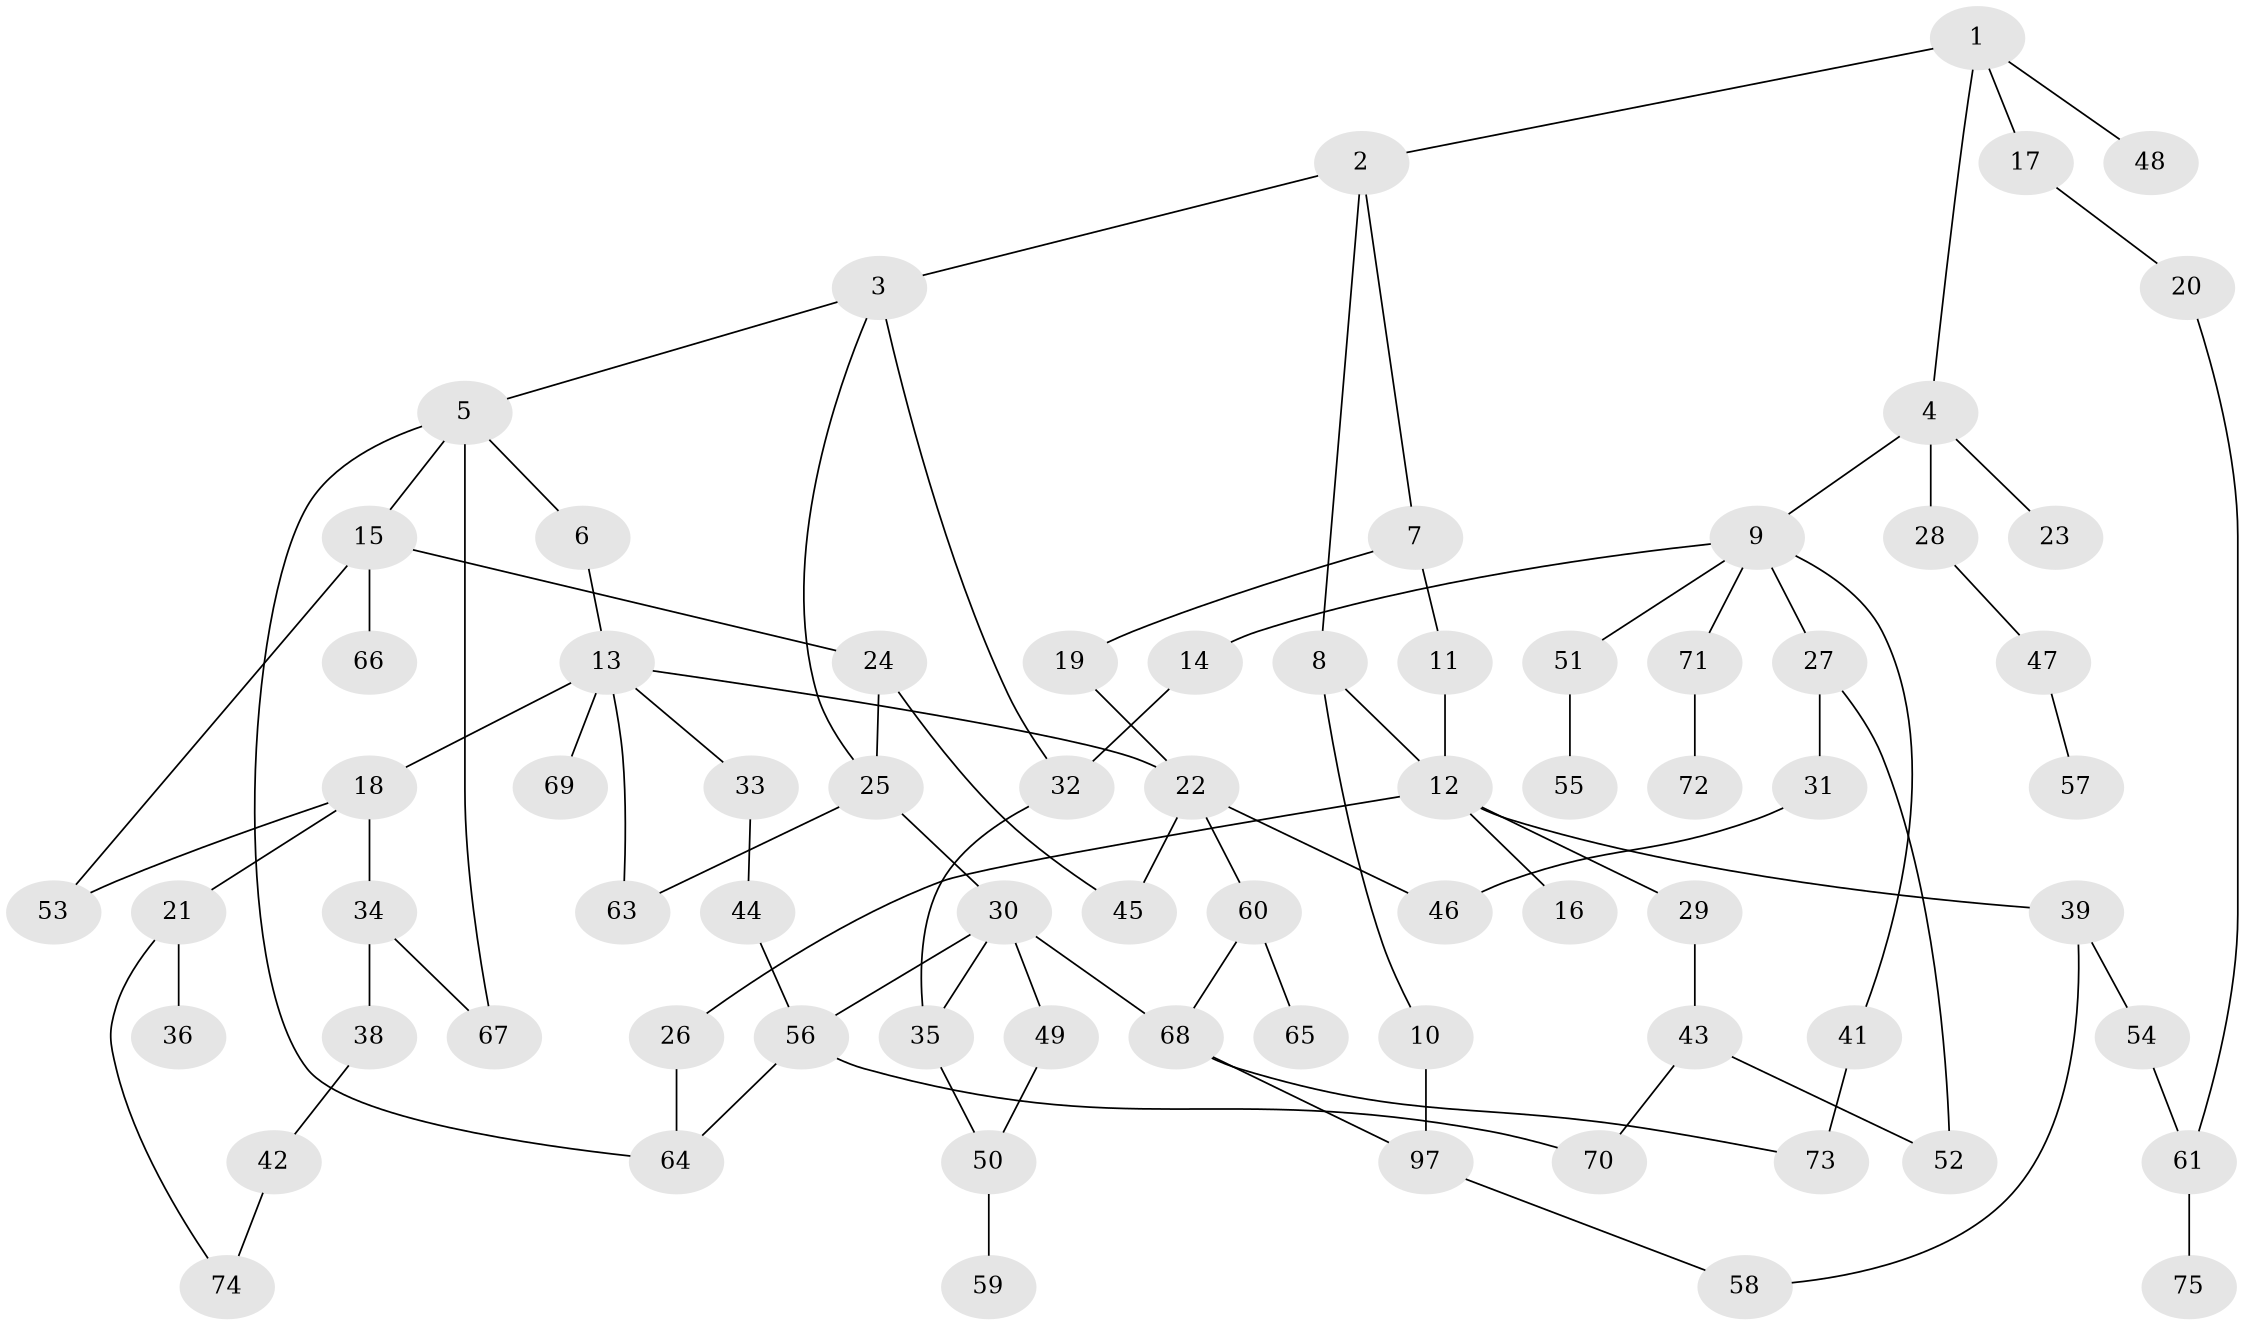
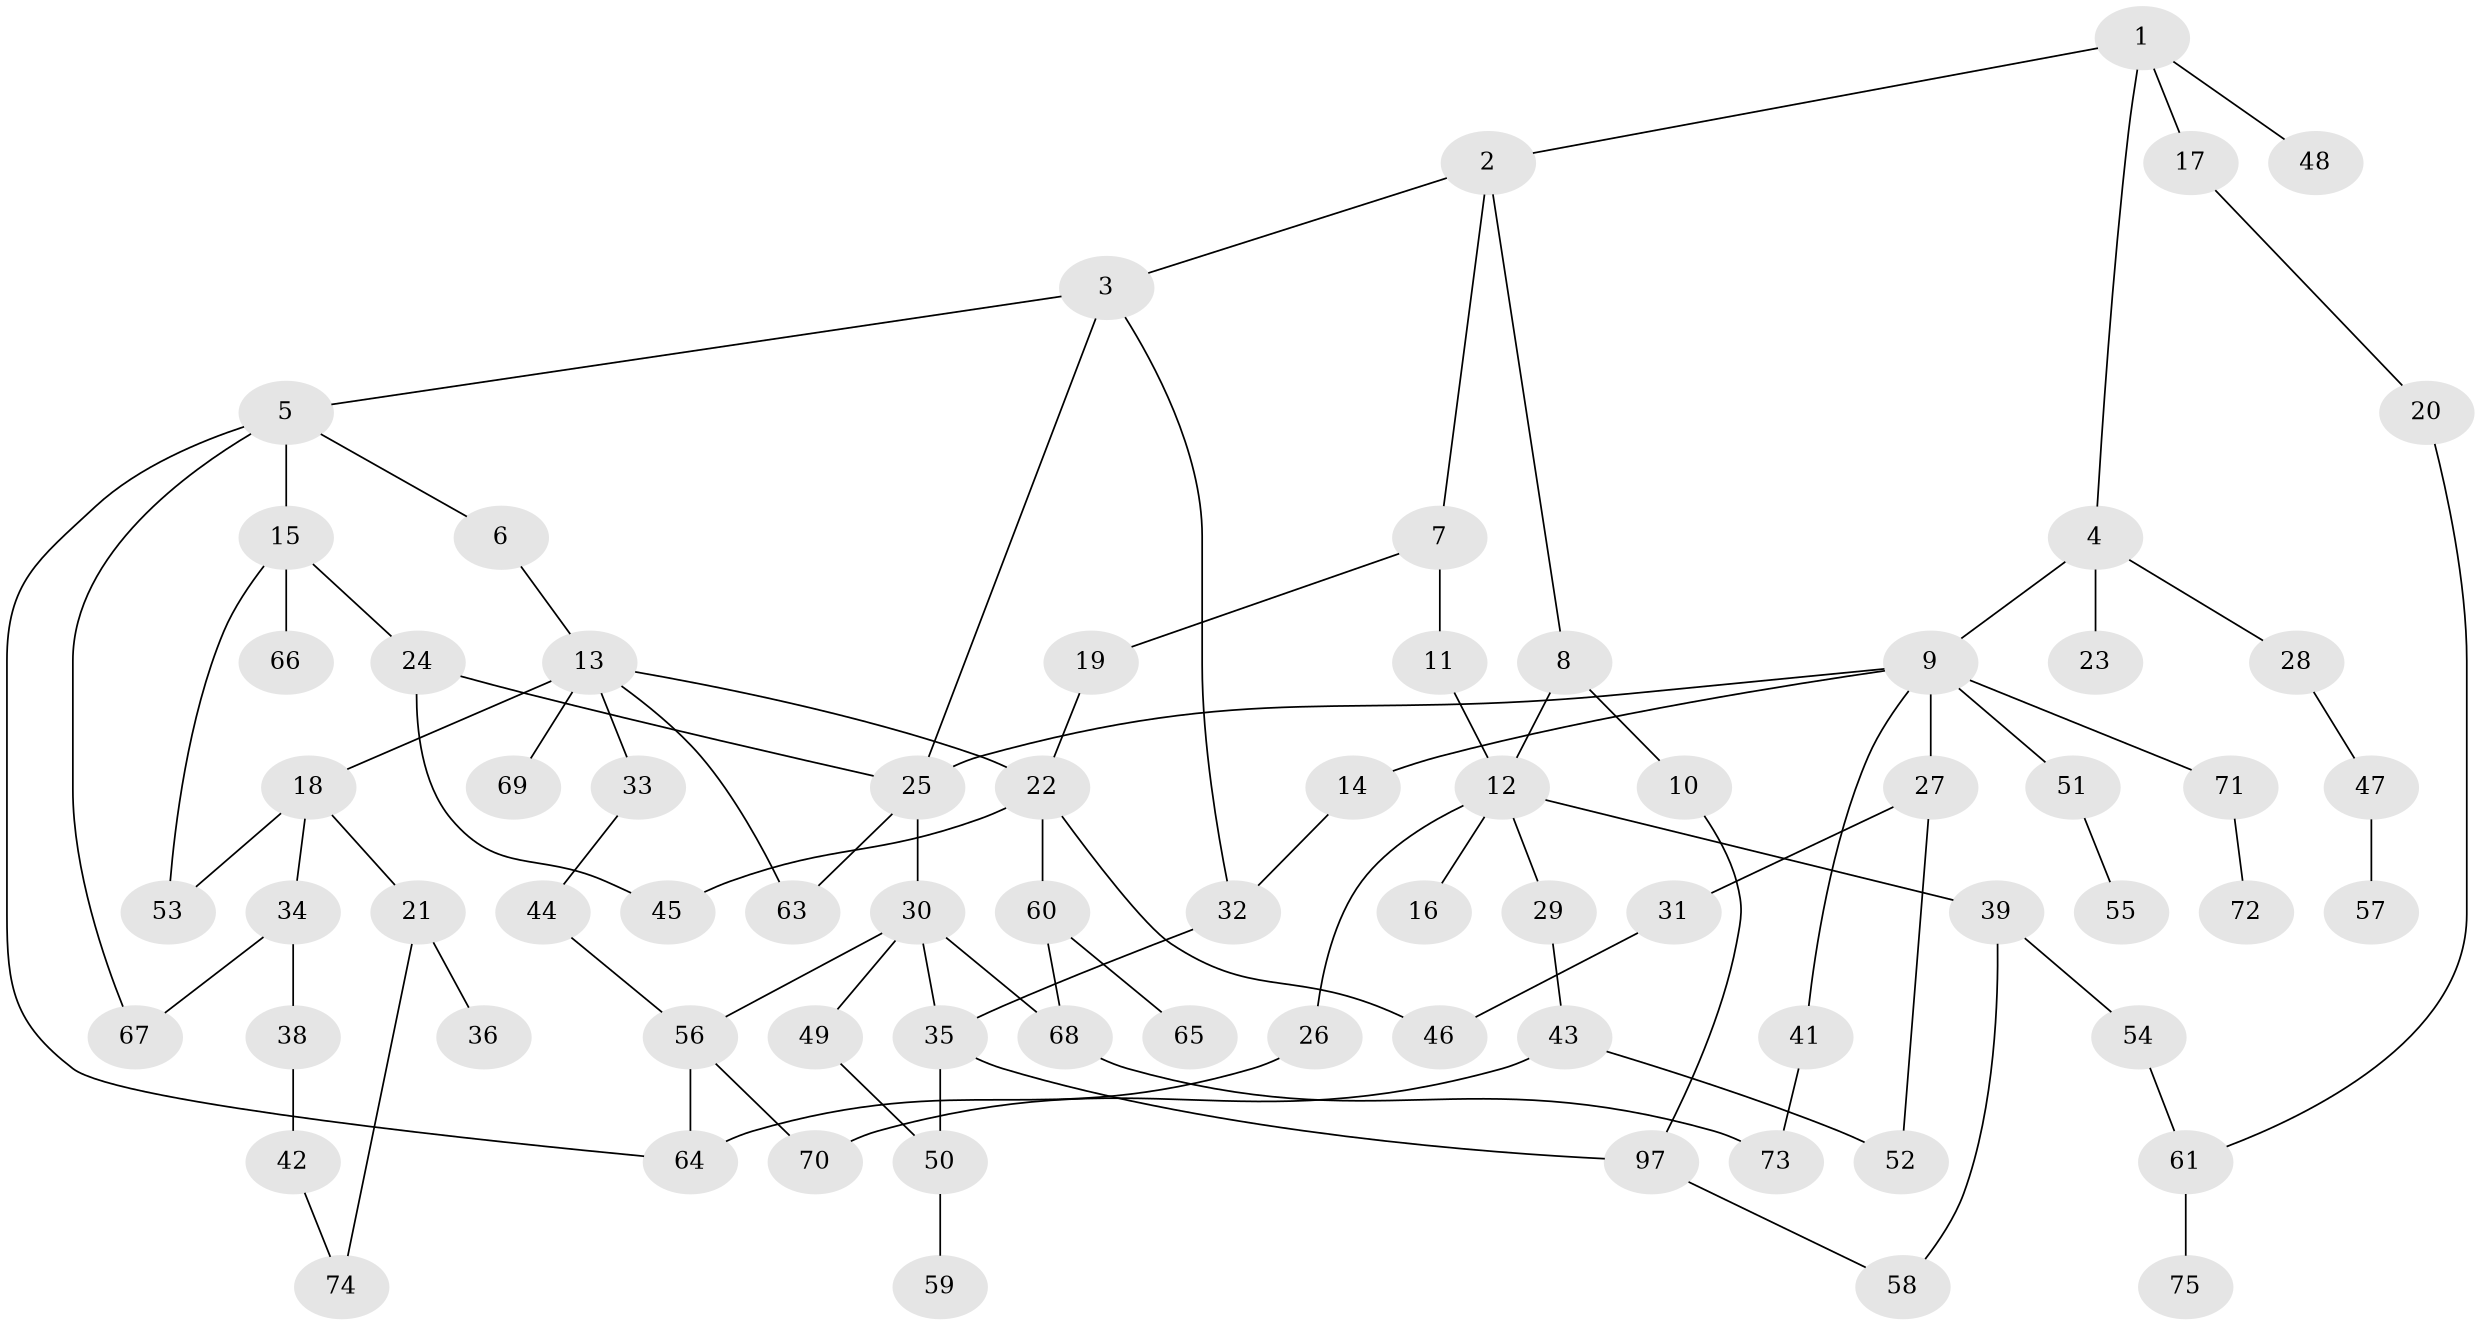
edge "9" -- "25": added
edge "68" -- "97": now "35" -- "97"
